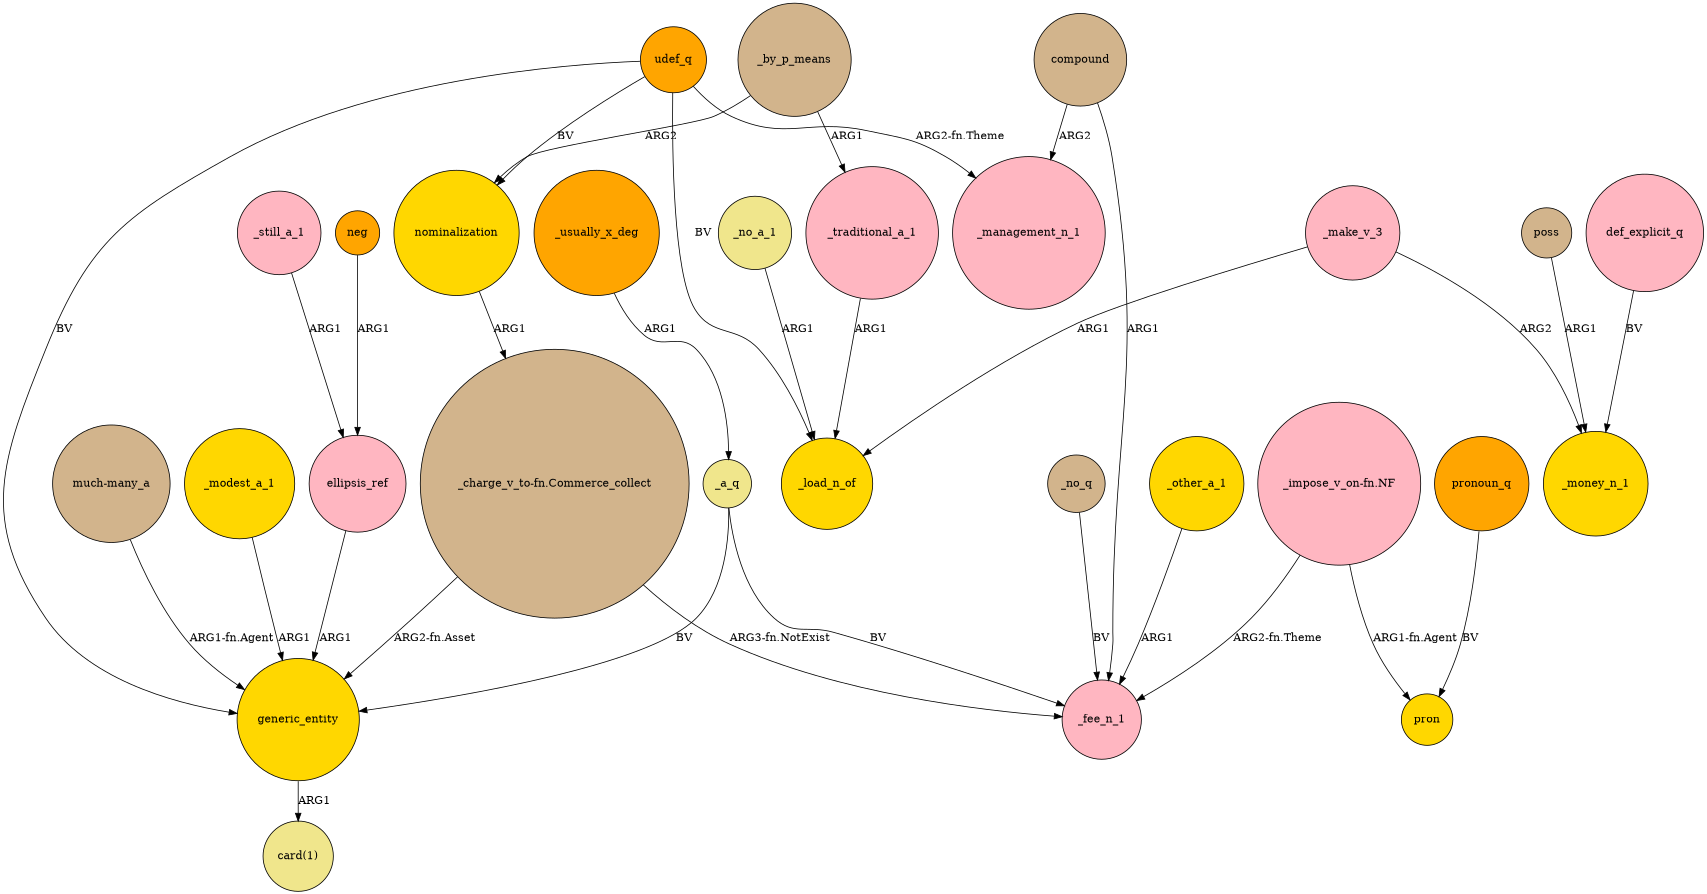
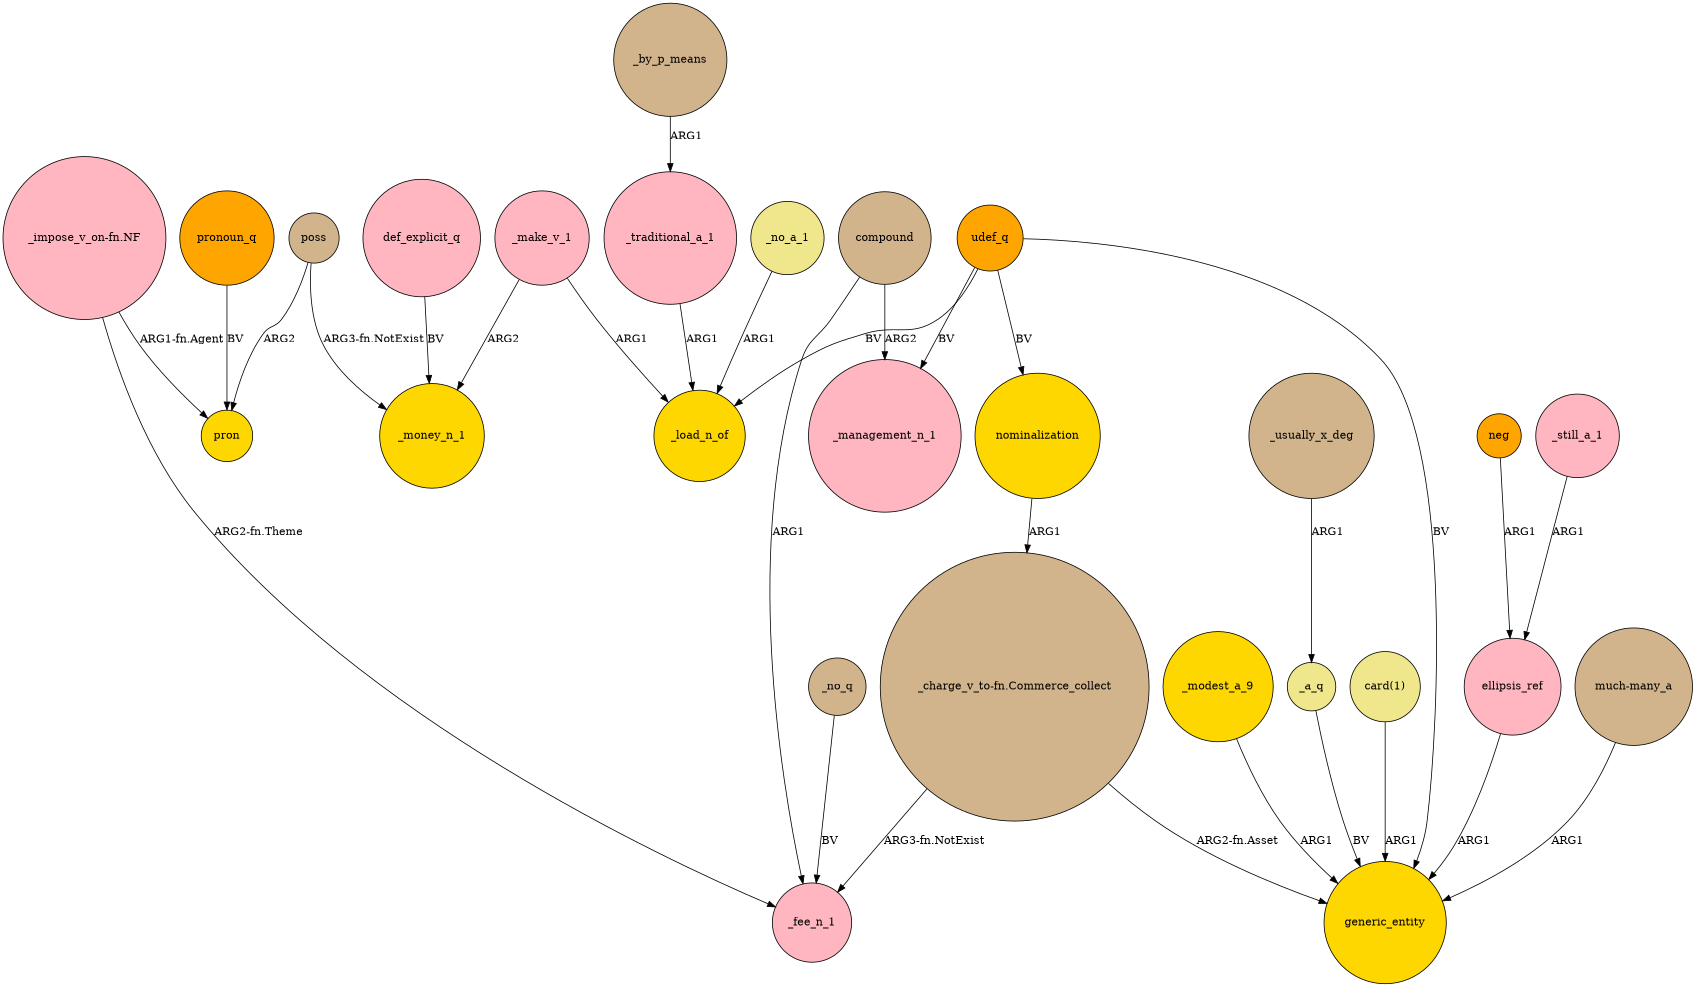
edge "_by_p_means" -> "nominalization": removed, label "ARG2"
edge "udef_q" -> "_management_n_1": label "ARG2-fn.Theme" -> "BV"
node "_usually_x_deg": fillcolor orange -> tan
node "_make_v_3": label "_make_v_3" -> "_make_v_1"
edge "poss" -> "_money_n_1": label "ARG1" -> "ARG3-fn.NotExist"
edge "poss" -> "pron": added, label "ARG2"
node "_modest_a_1": label "_modest_a_1" -> "_modest_a_9"
node "_other_a_1": removed
edge "much-many_a" -> "generic_entity": label "ARG1-fn.Agent" -> "ARG1"
edge "_a_q" -> "_fee_n_1": removed, label "BV"
edge "generic_entity" -> "card(1)": reversed
